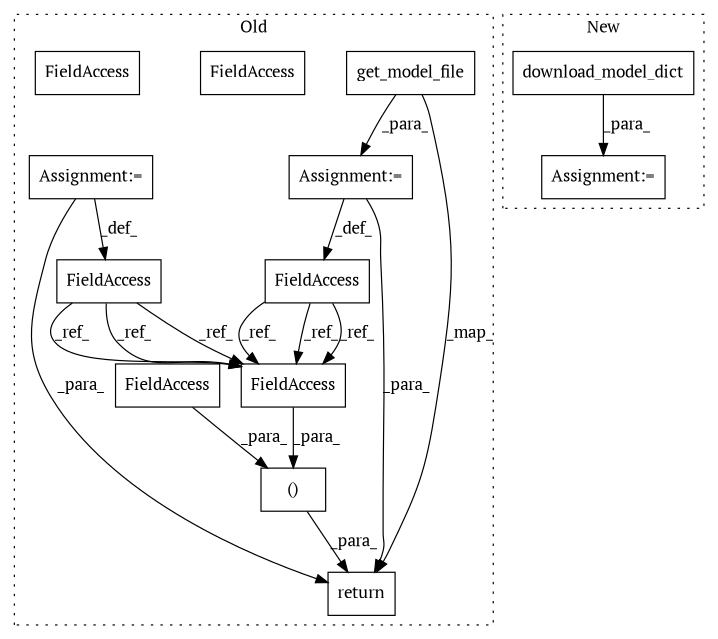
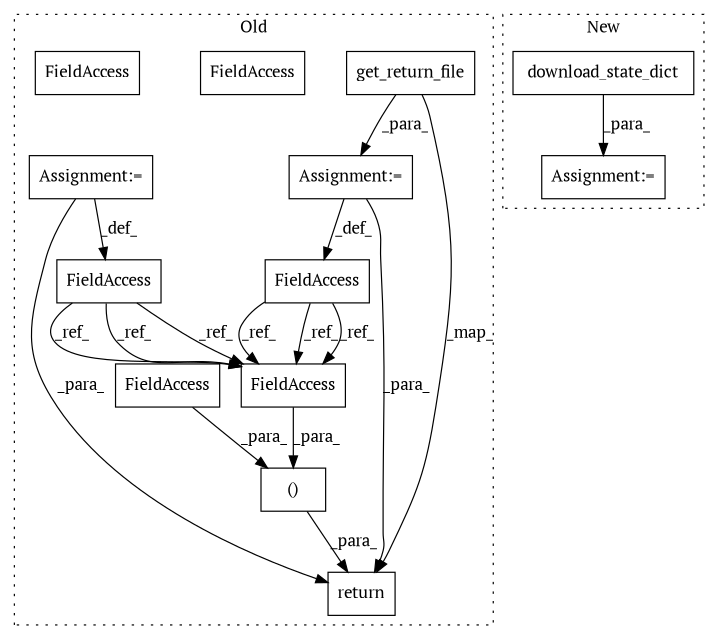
node "get_model_file": label "get_model_file" -> "get_return_file"
node "download_model_dict": label "download_model_dict" -> "download_state_dict"
